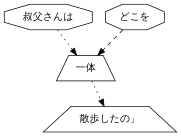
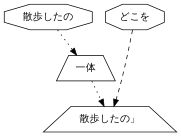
node "叔父さんは": label "叔父さんは" -> "散歩したの"
edge "どこを" -> "一体": now "どこを" -> "散歩したの」"
